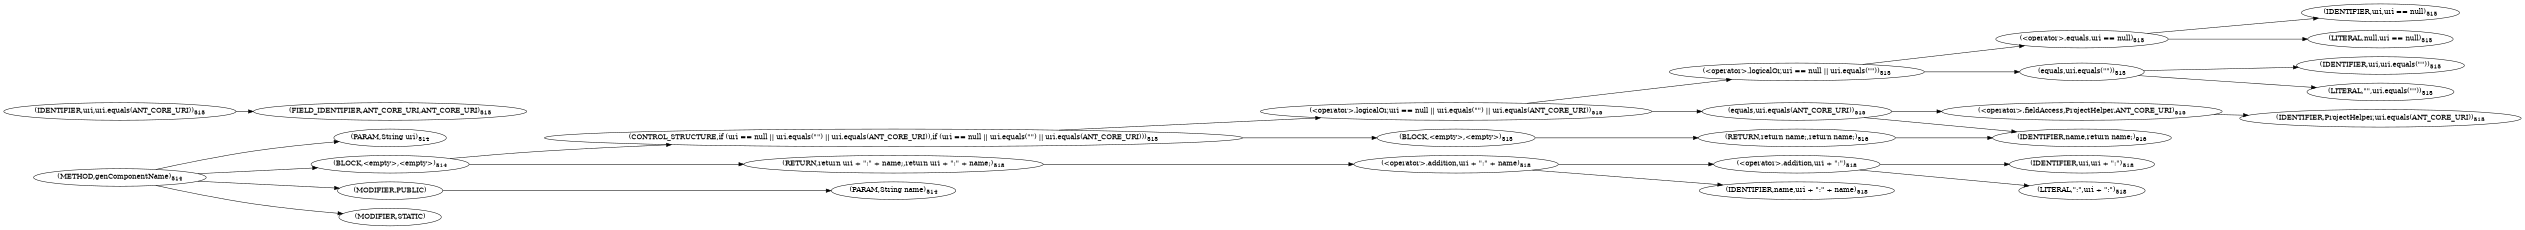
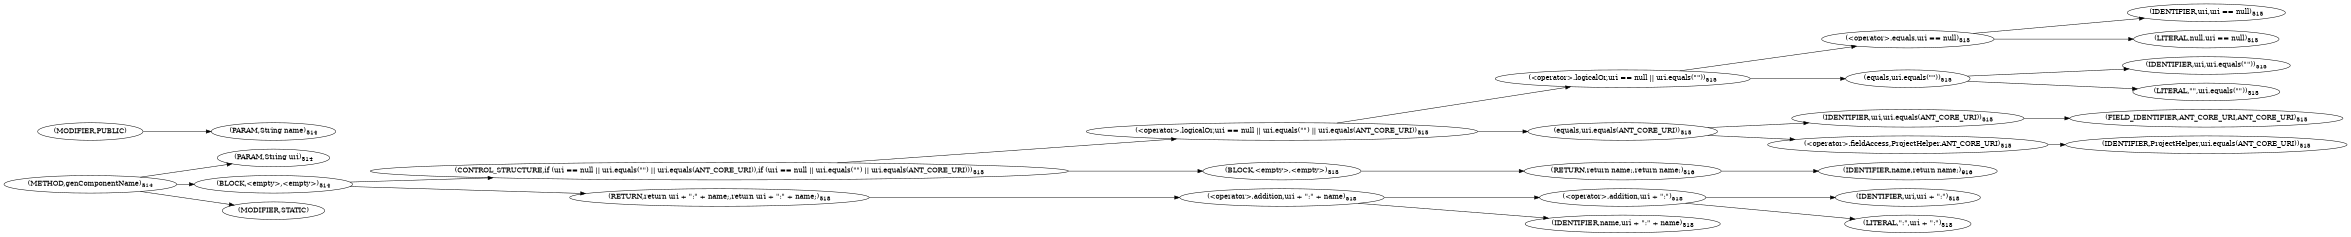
edge "(equals,uri.equals(ANT_CORE_URI))" -> "(IDENTIFIER,name,return name;)": now "(equals,uri.equals(ANT_CORE_URI))" -> "(IDENTIFIER,uri,uri.equals(ANT_CORE_URI))"
edge "(METHOD,genComponentName)" -> "(MODIFIER,PUBLIC)": removed
